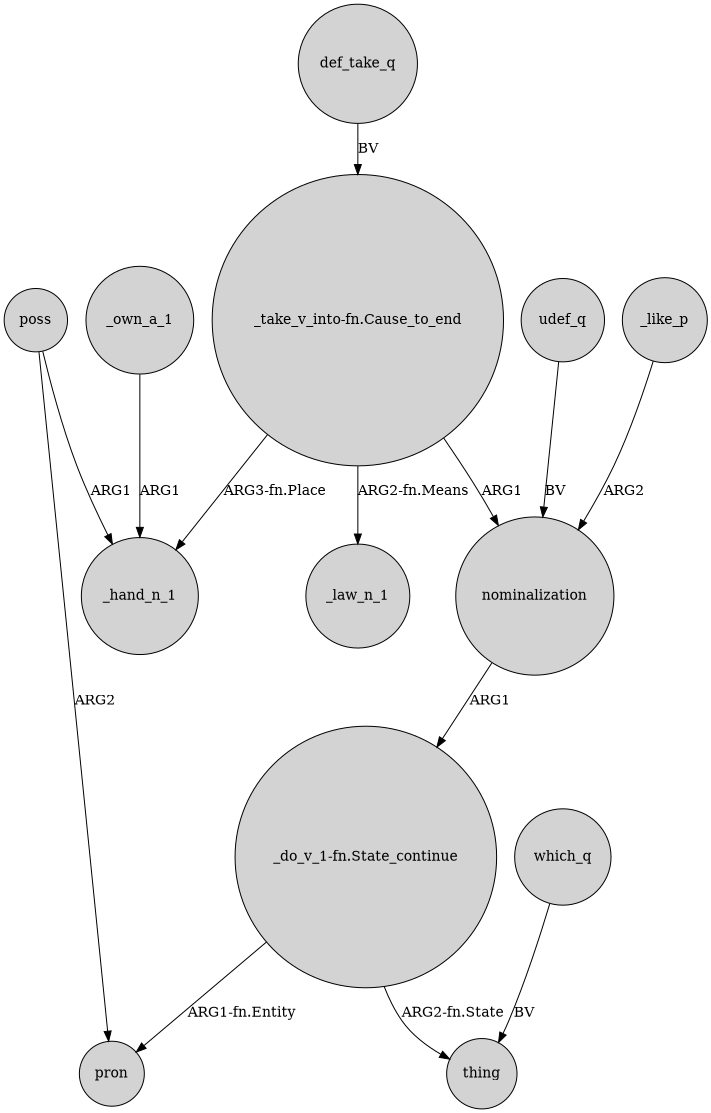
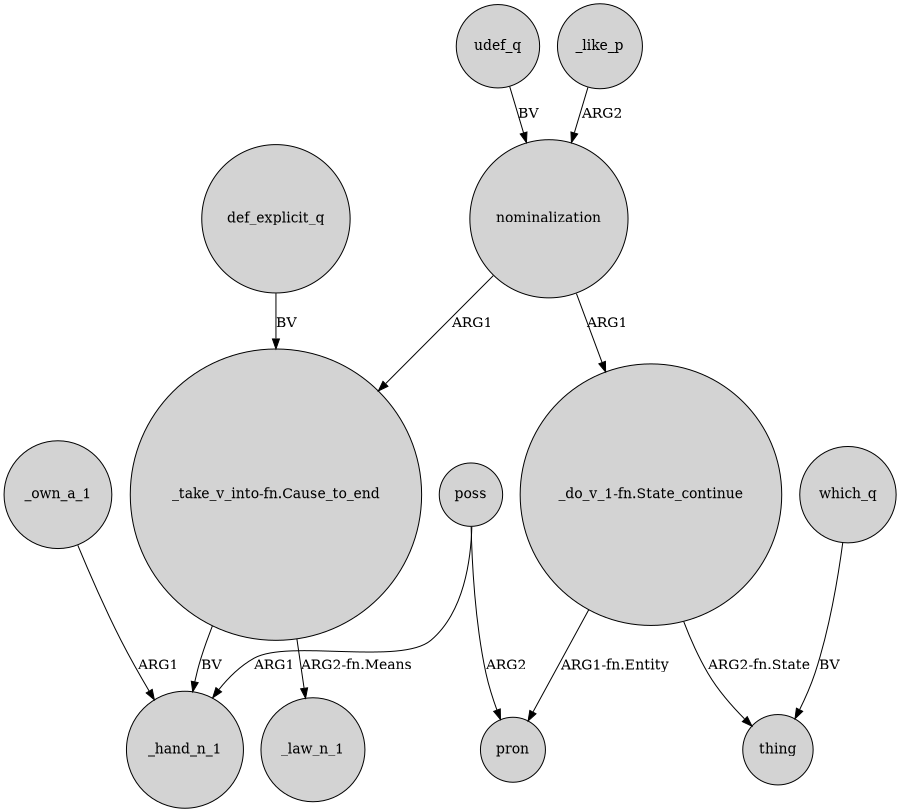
node "def_take_q": label "def_take_q" -> "def_explicit_q"
edge "_take_v_into-fn.Cause_to_end" -> "nominalization": reversed
edge "_take_v_into-fn.Cause_to_end" -> "_hand_n_1": label "ARG3-fn.Place" -> "BV"
